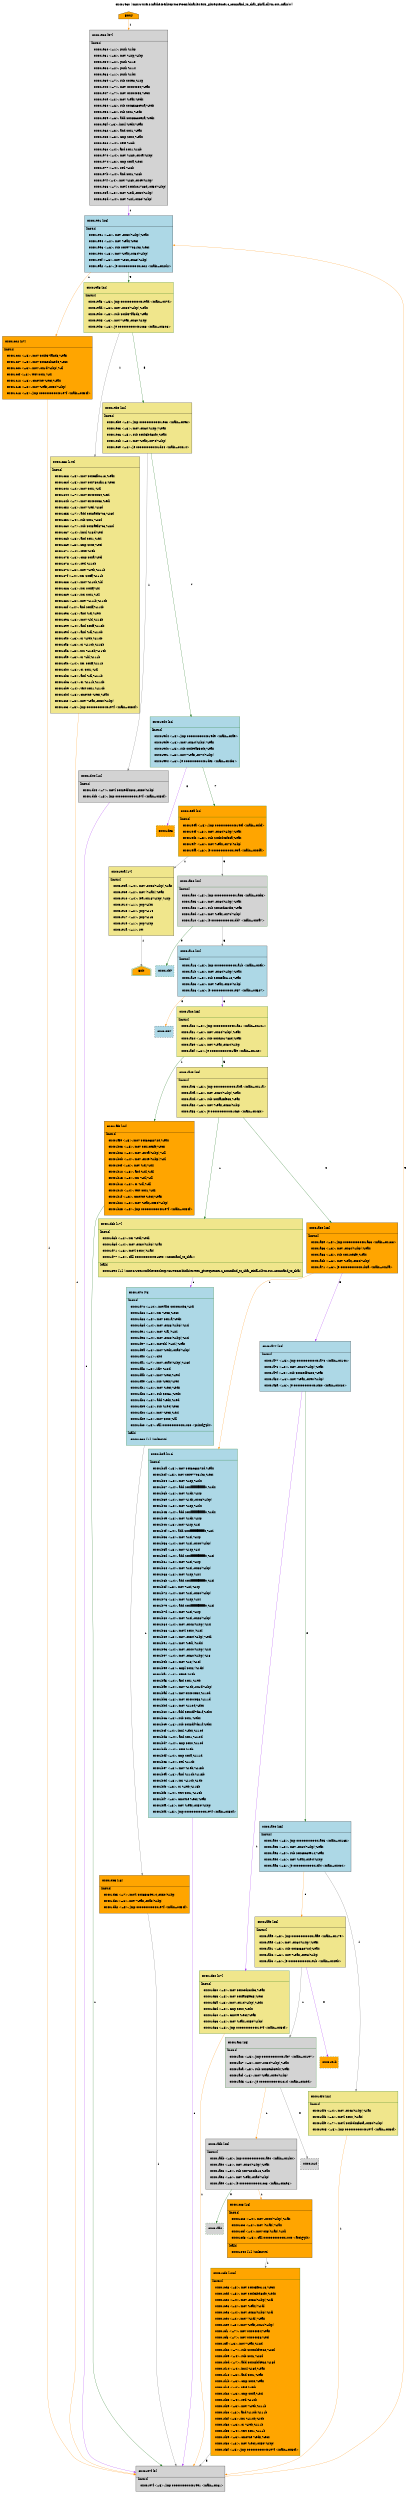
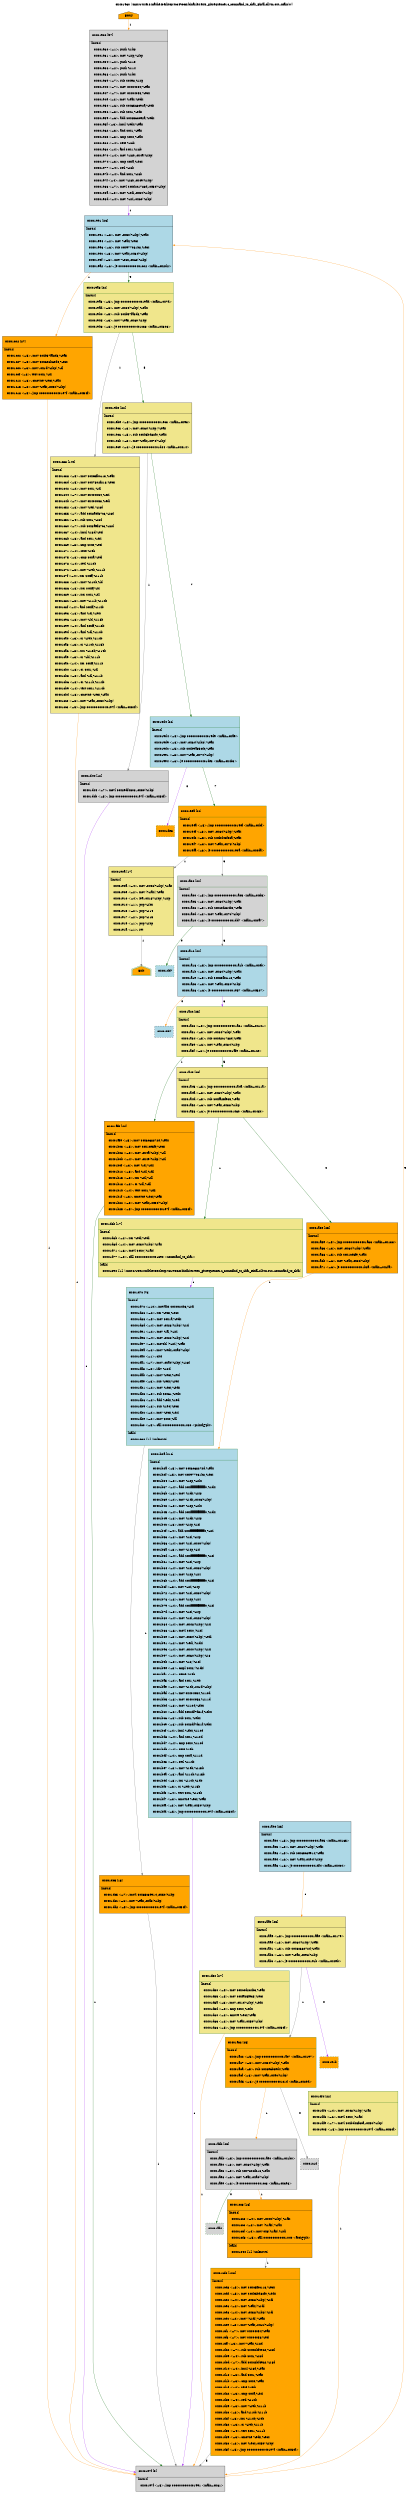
node "0x401a77 [25]": removed
edge "0x401a90 [25]" -> "0x401df4 [22]": removed, label "1"
node "0x401ac2 [25]": fillcolor lightgrey -> orange
